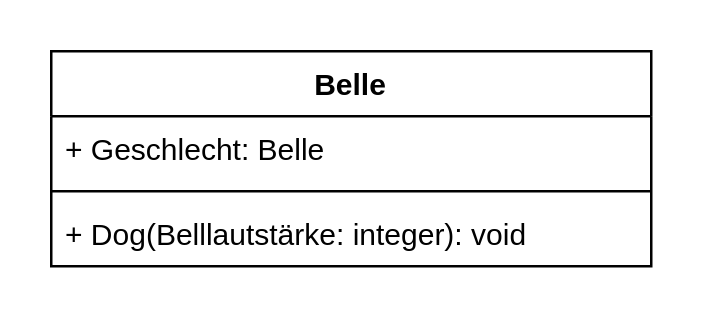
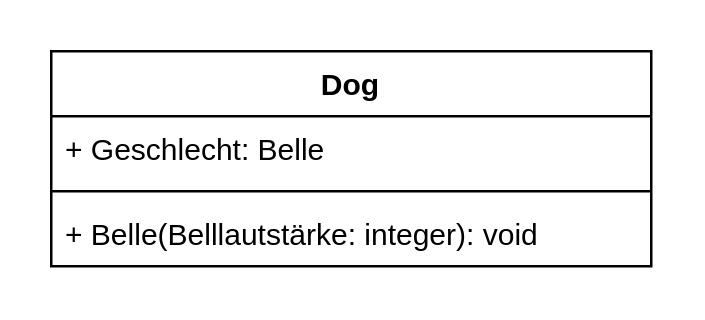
node "Belle": label "Belle" -> "Dog"
node "+ Dog(Belllautstärke: integer): void": label "+ Dog(Belllautstärke: integer): void" -> "+ Belle(Belllautstärke: integer): void"
